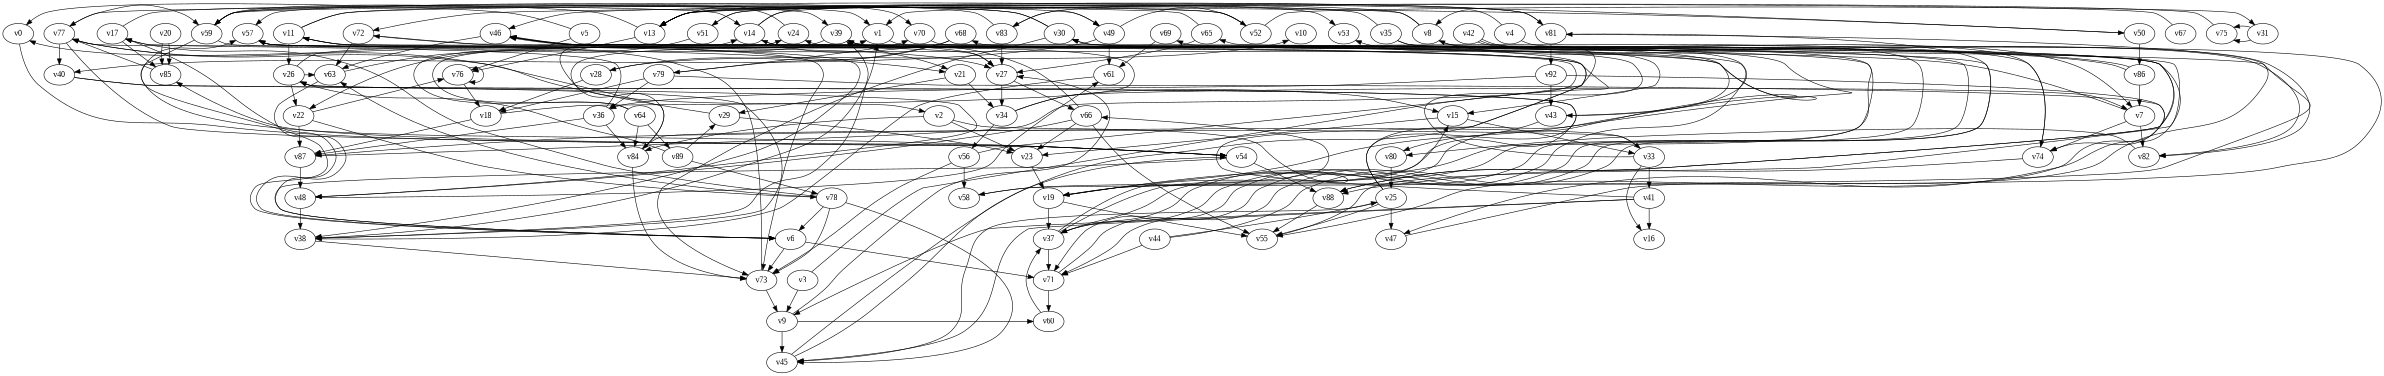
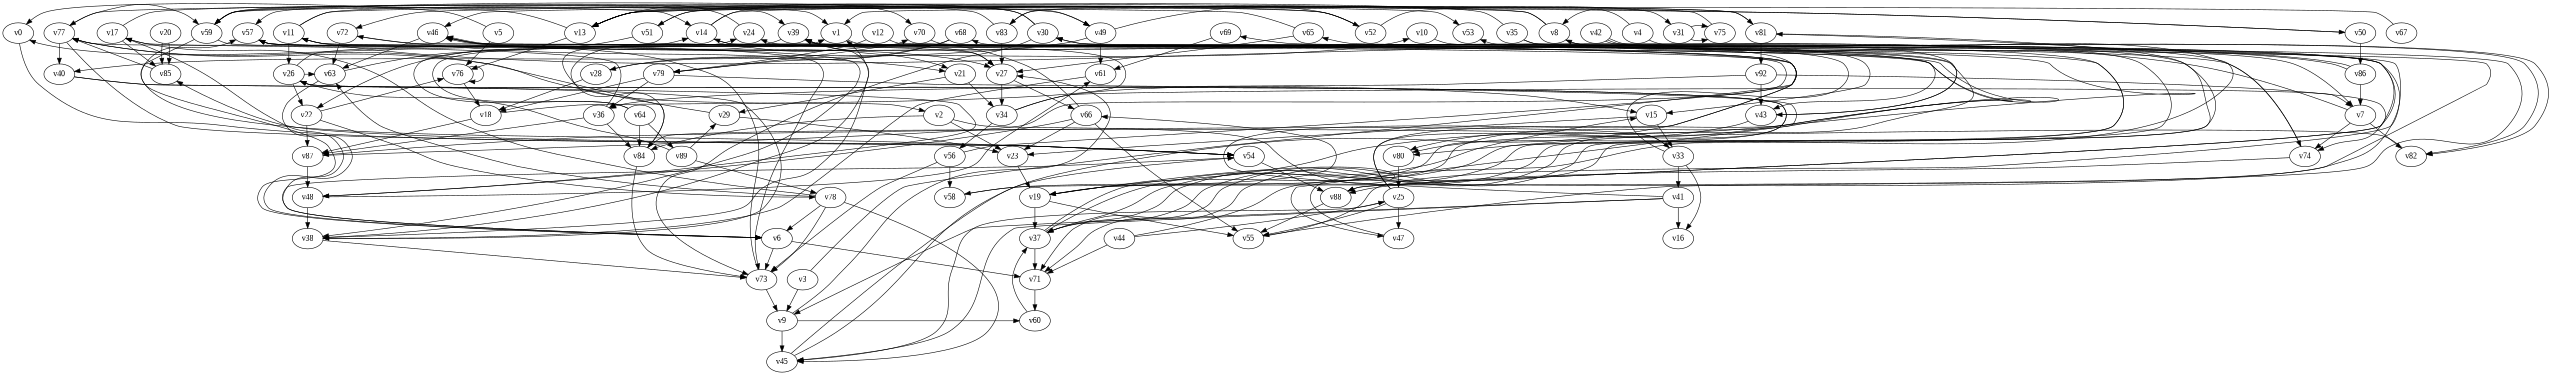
node "v12": added
edge "v71" -> "v46": removed
edge "v10" -> "v43": added
